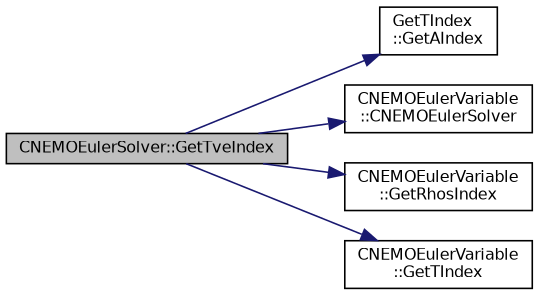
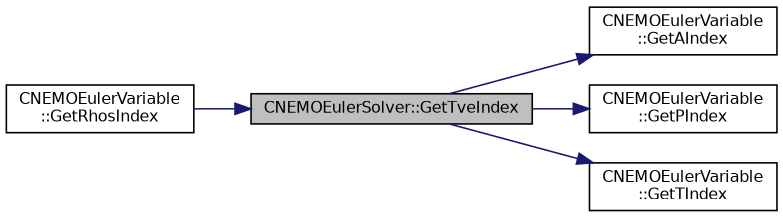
node "GetTIndex ::GetAIndex": label "GetTIndex ::GetAIndex" -> "CNEMOEulerVariable ::GetAIndex"
node "CNEMOEulerVariable ::CNEMOEulerSolver": label "CNEMOEulerVariable ::CNEMOEulerSolver" -> "CNEMOEulerVariable ::GetPIndex"
edge "CNEMOEulerSolver::GetTveIndex" -> "CNEMOEulerVariable ::GetRhosIndex": reversed
